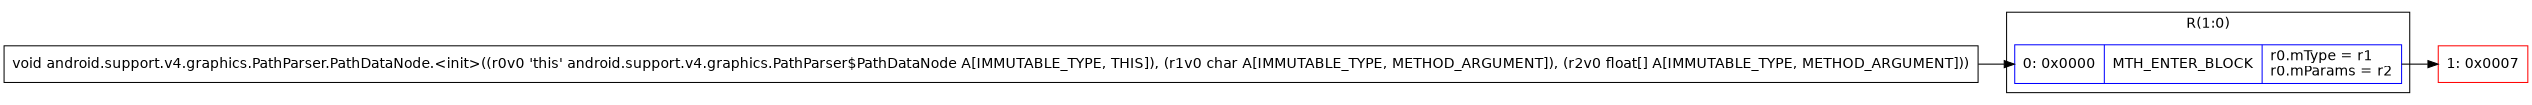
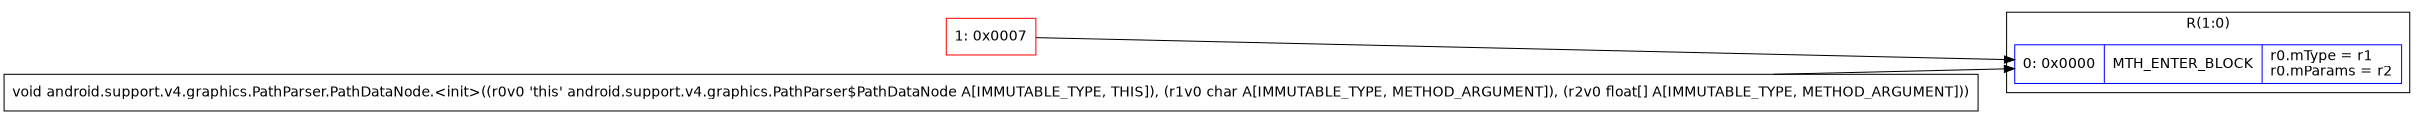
edge "0: 0x0000" -> "1: 0x0007": reversed
